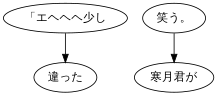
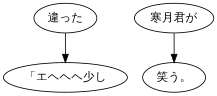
edge "「エヘヘヘ少し" -> "違った": reversed
edge "笑う。" -> "寒月君が": reversed
